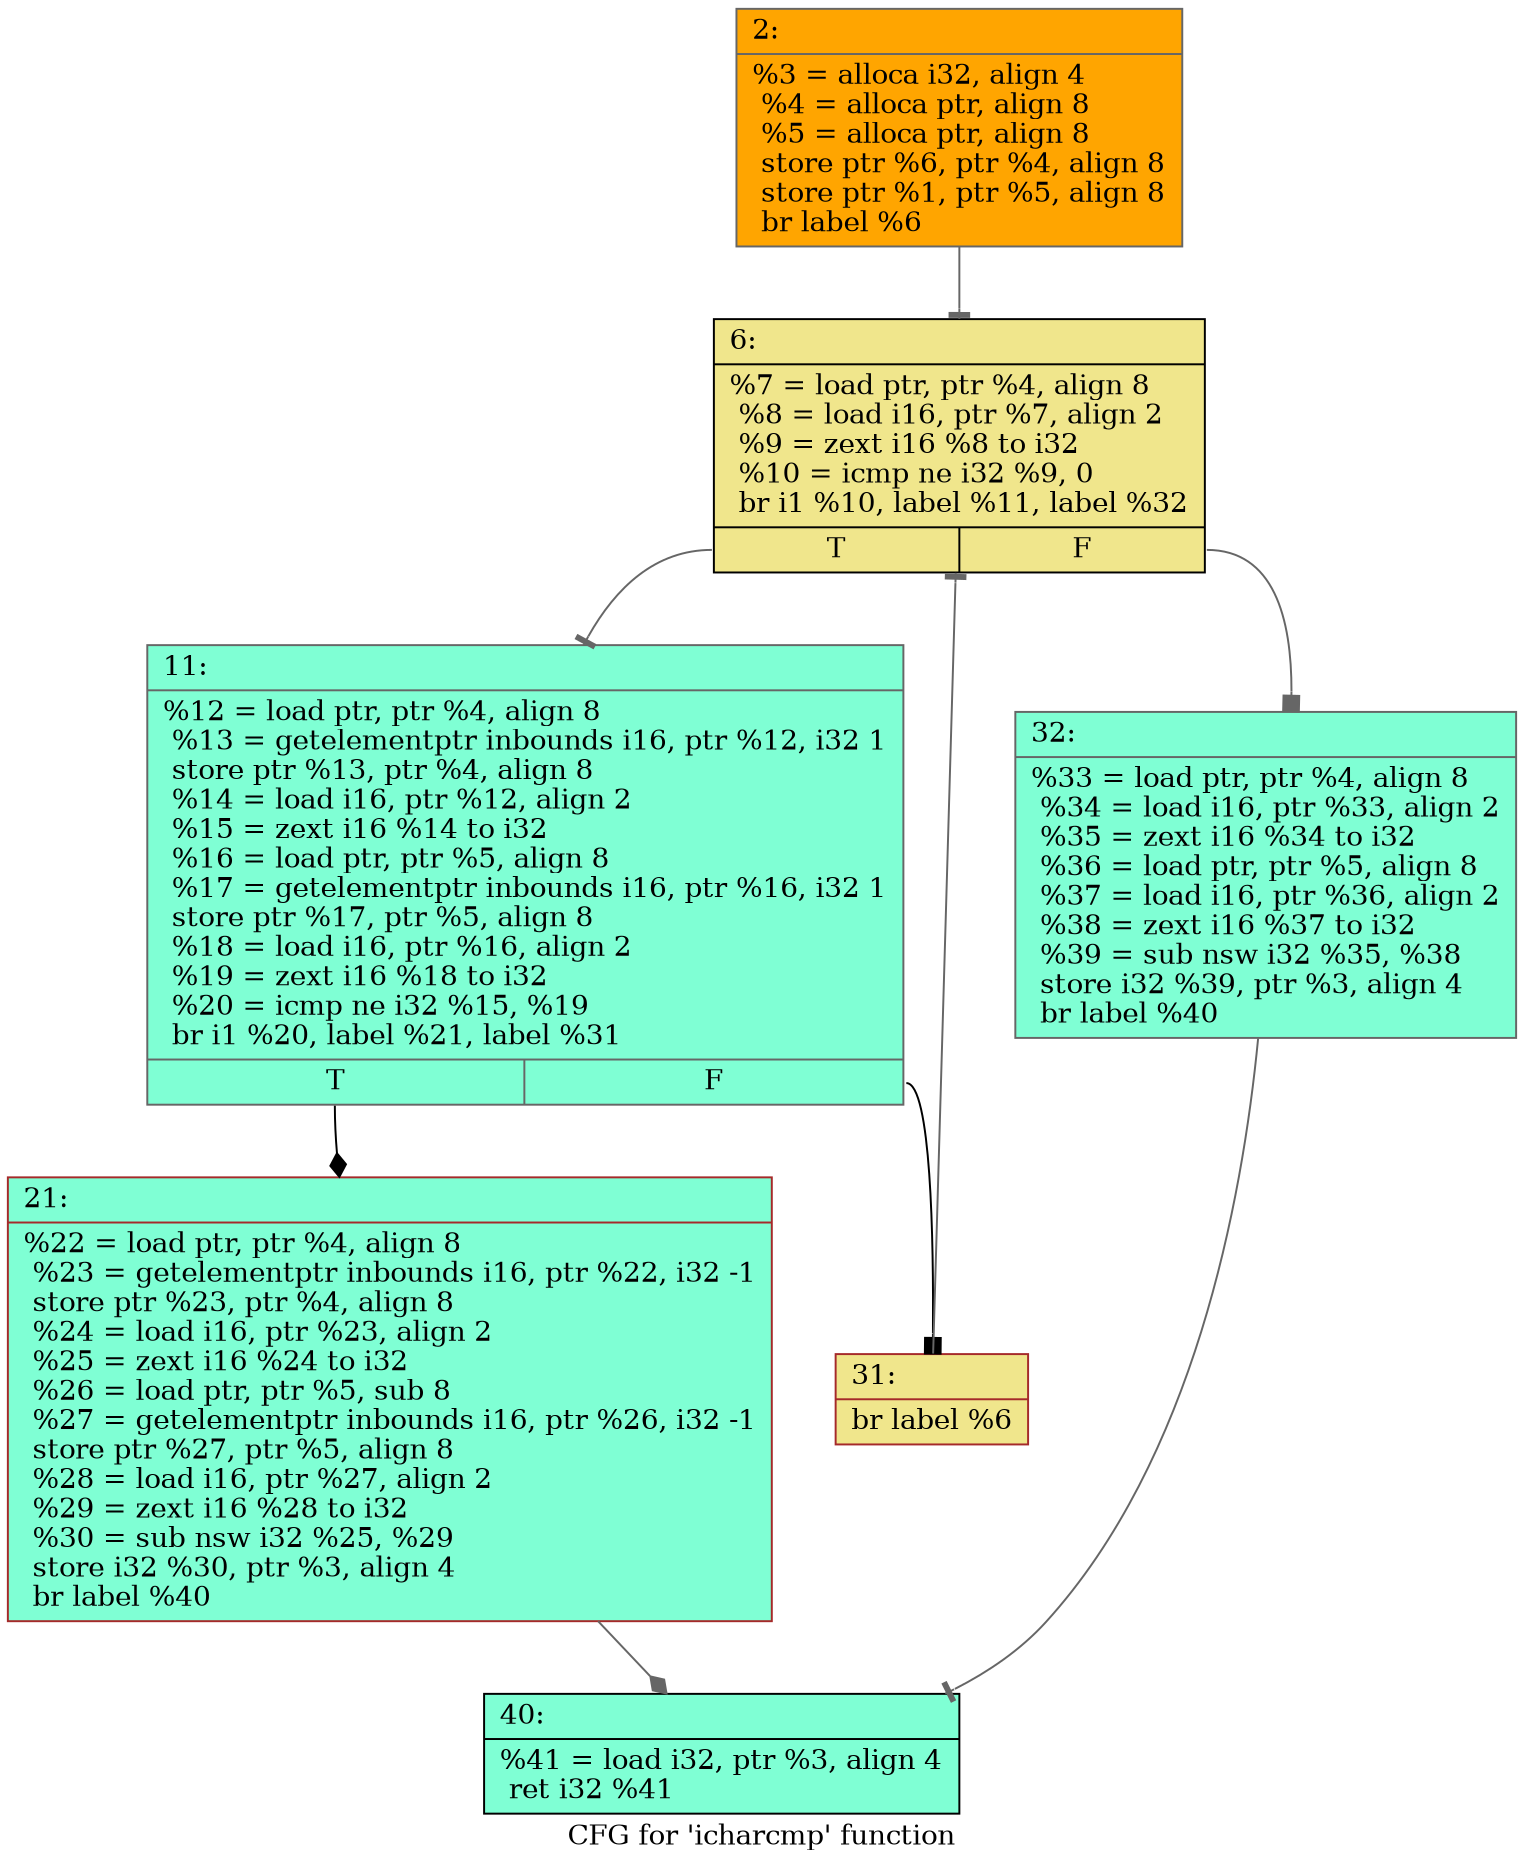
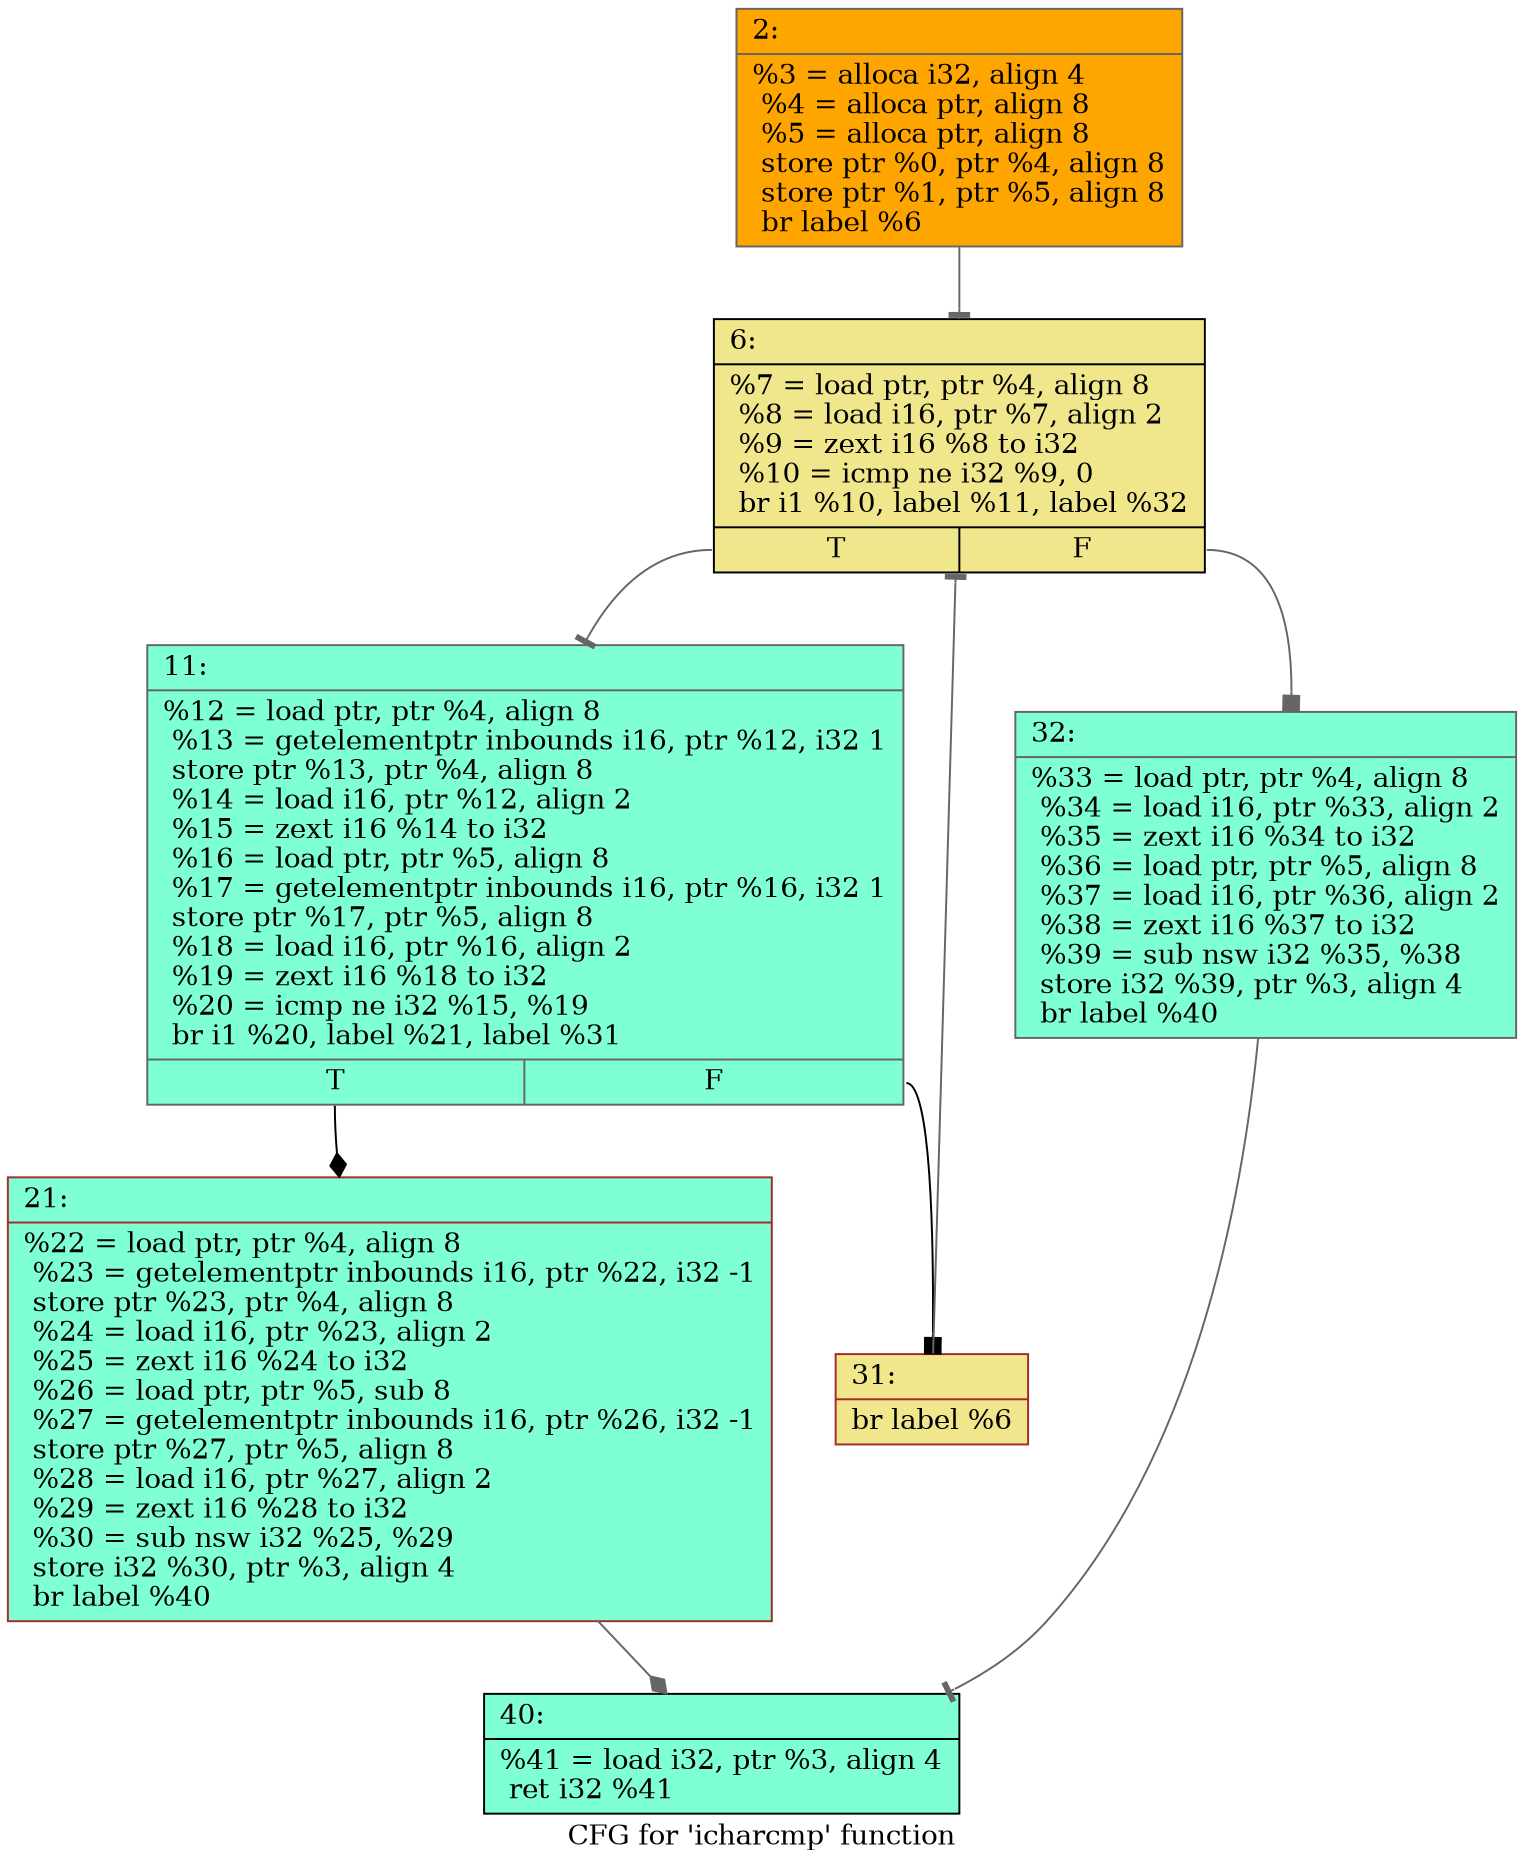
node "2:": text "store ptr %6, ptr %4, align 8" -> "store ptr %0, ptr %4, align 8"
